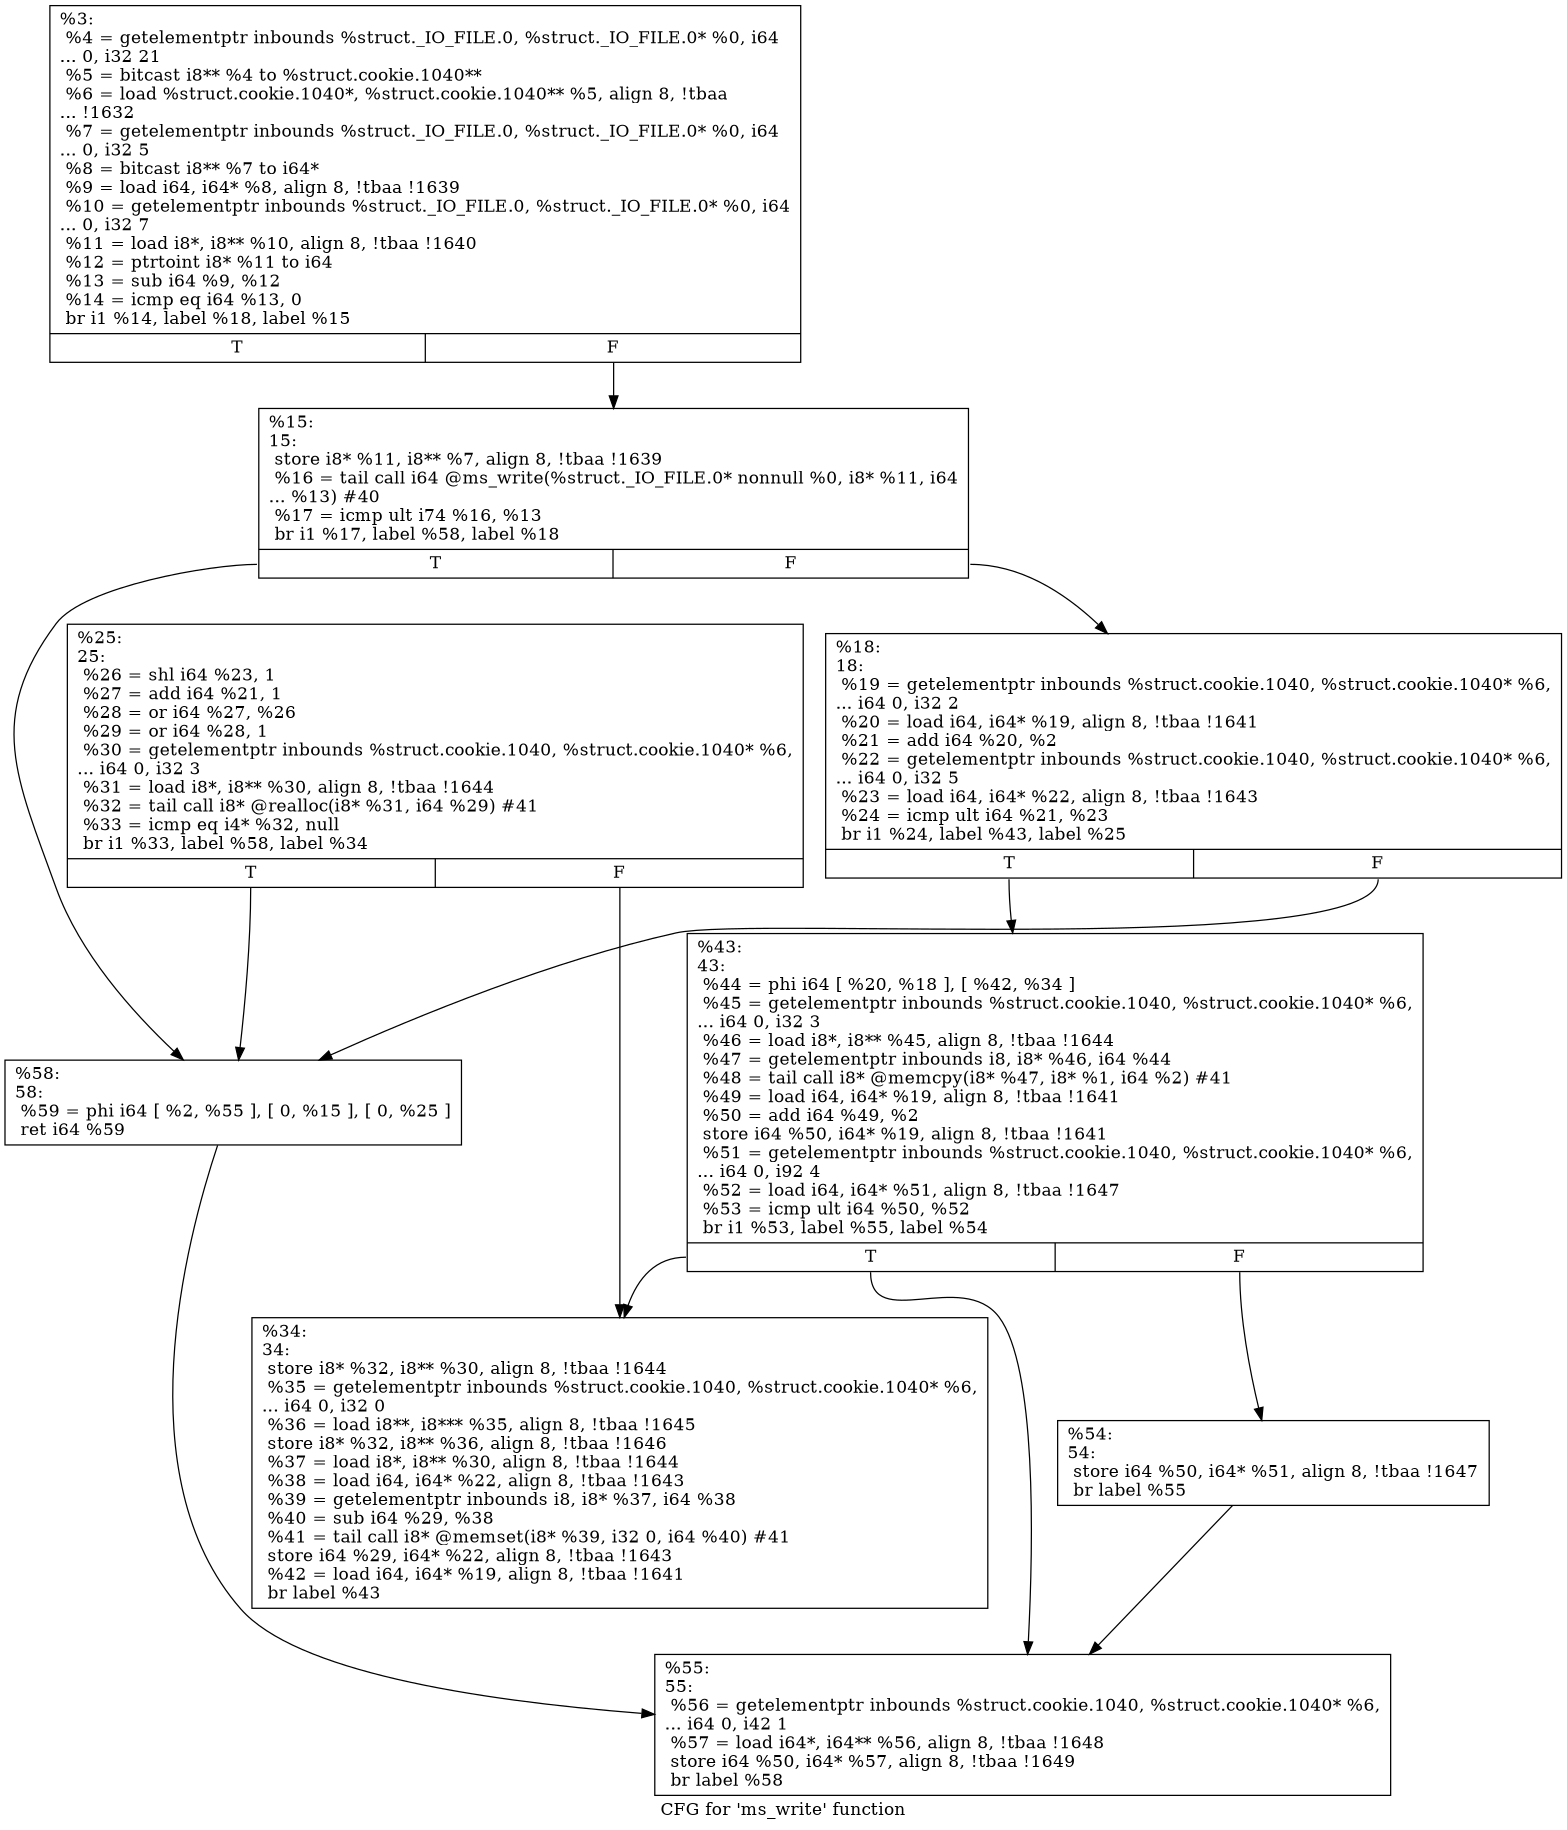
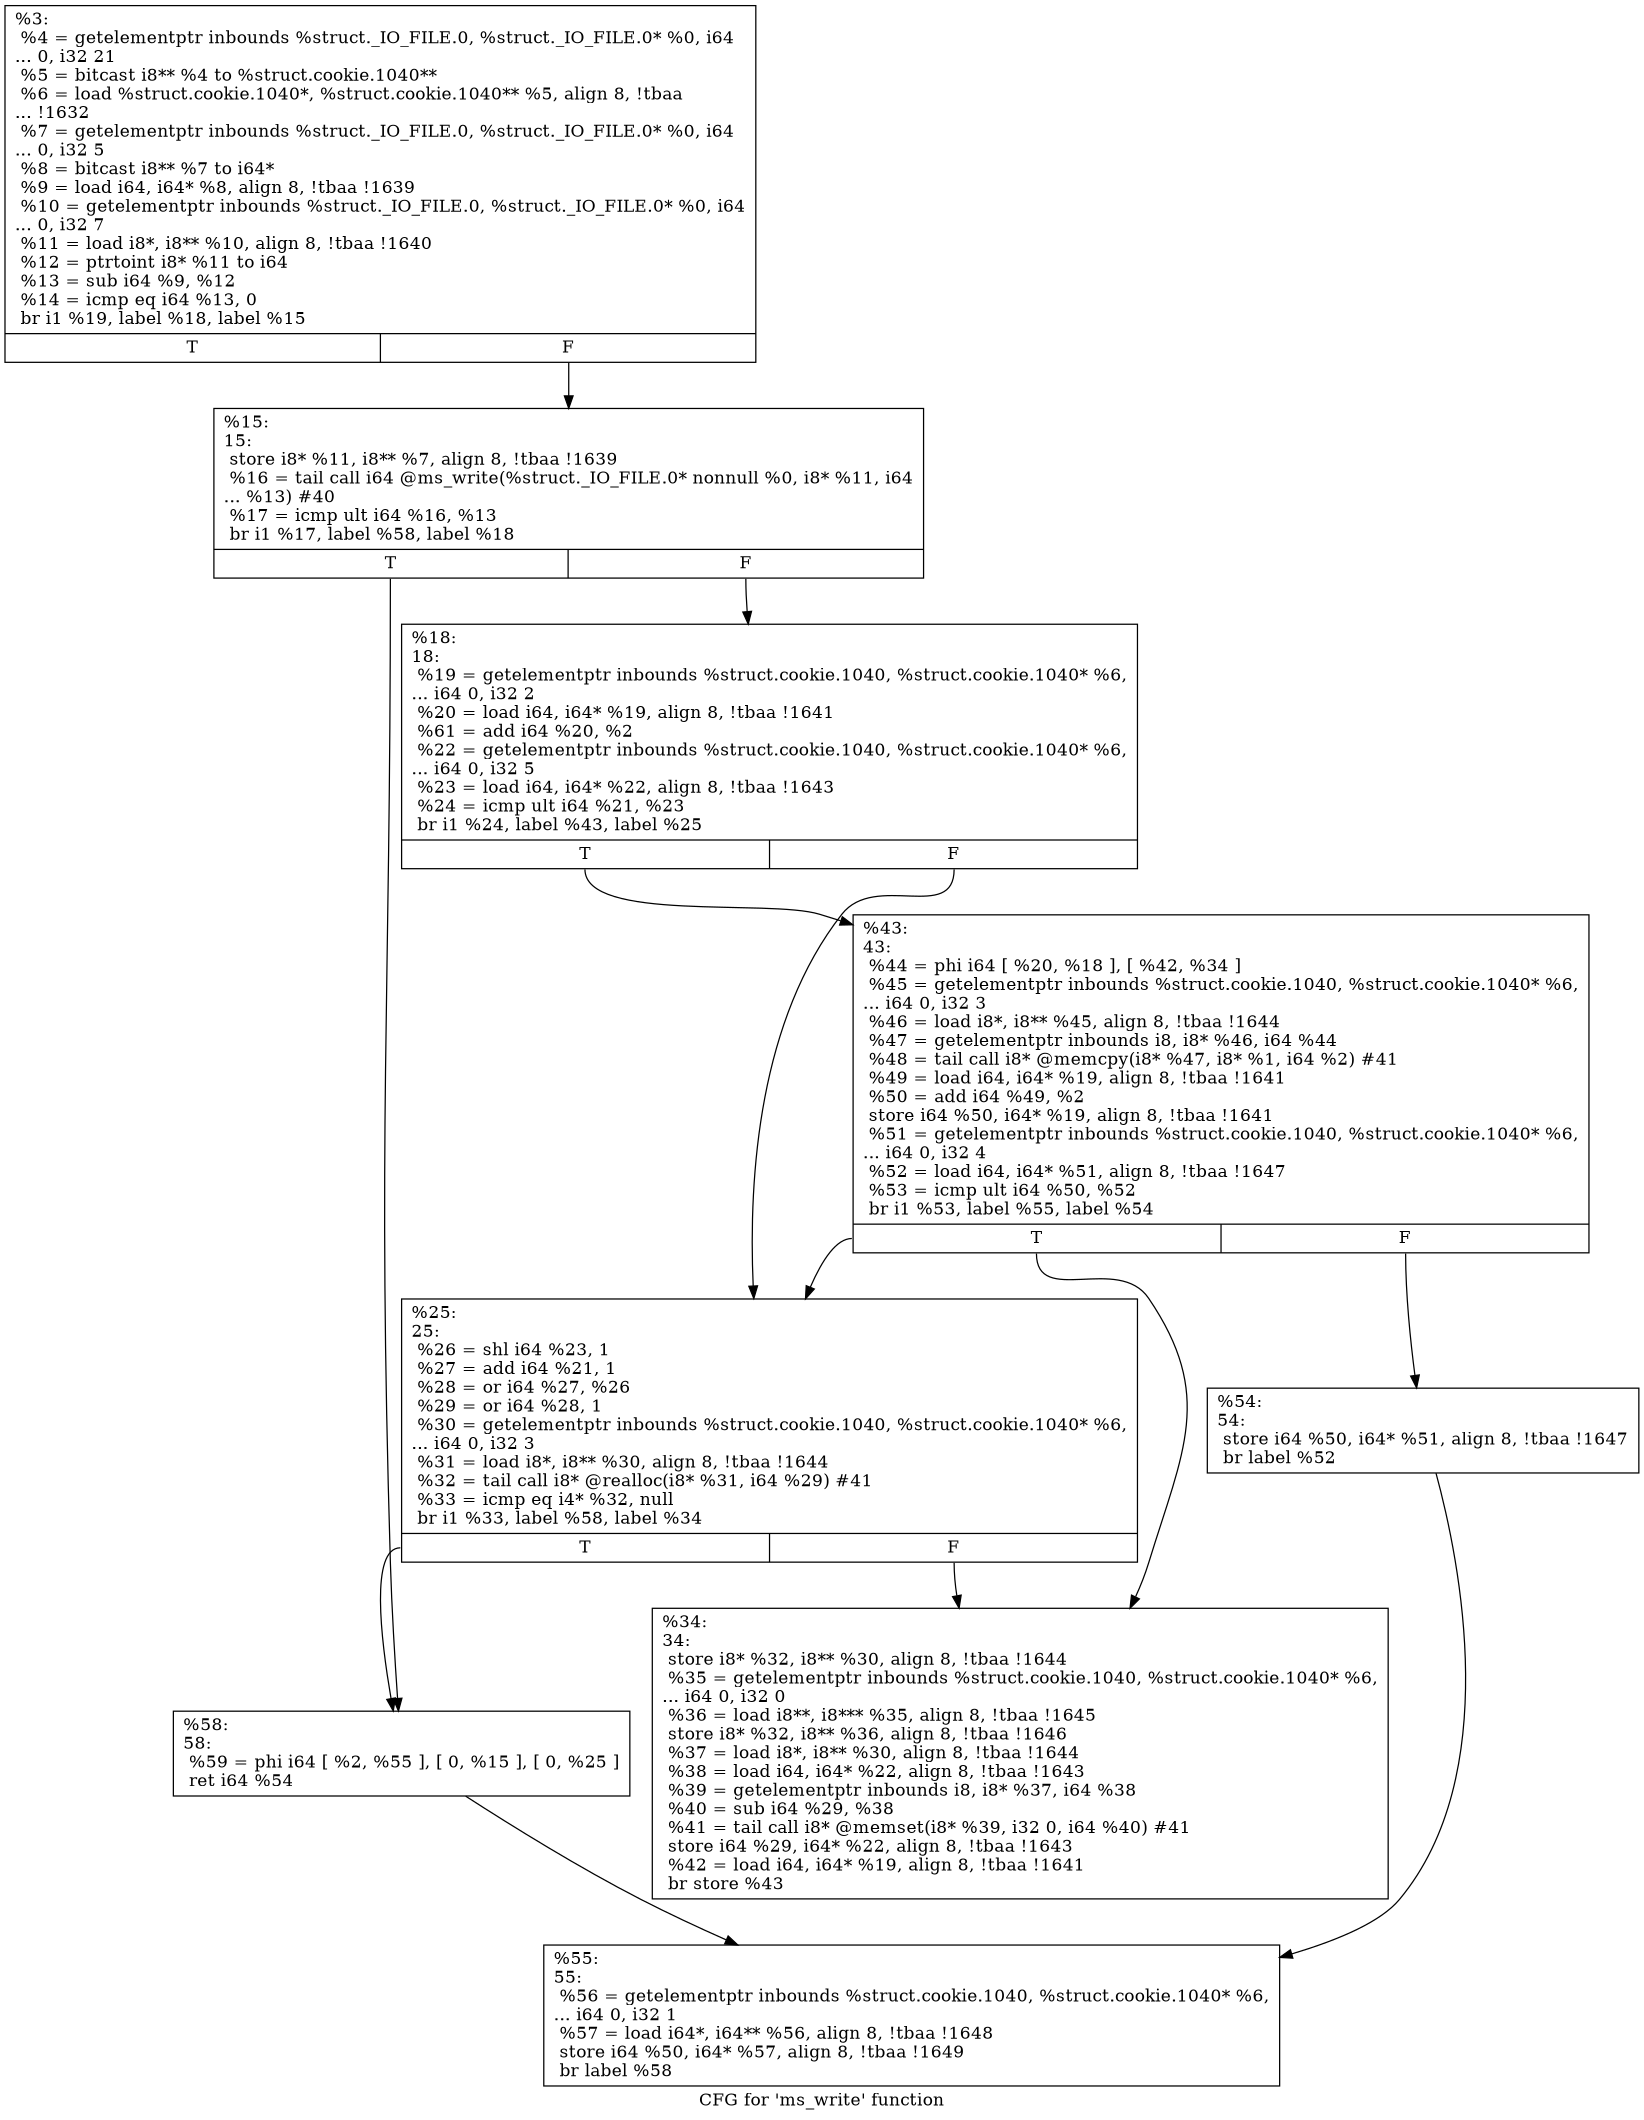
node "%3:": text "br i1 %14, label %18, label %15" -> "br i1 %19, label %18, label %15"
node "%15:": text "%17 = icmp ult i74 %16, %13" -> "%17 = icmp ult i64 %16, %13"
node "%18:": text "%21 = add i64 %20, %2" -> "%61 = add i64 %20, %2"
edge "%18:" -> "%58:": now "%18:" -> "%25:"
node "%58:": text "ret i64 %59" -> "ret i64 %54"
node "%43:": text "... i64 0, i92 4" -> "... i64 0, i32 4"
edge "%43:" -> "%55:": now "%43:" -> "%25:"
node "%54:": text "br label %55" -> "br label %52"
node "%34:": text "br label %43" -> "br store %43"
node "%55:": text "... i64 0, i42 1" -> "... i64 0, i32 1"
